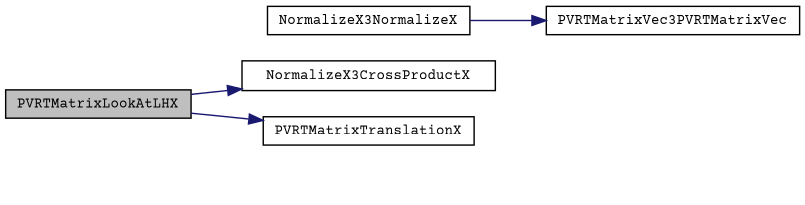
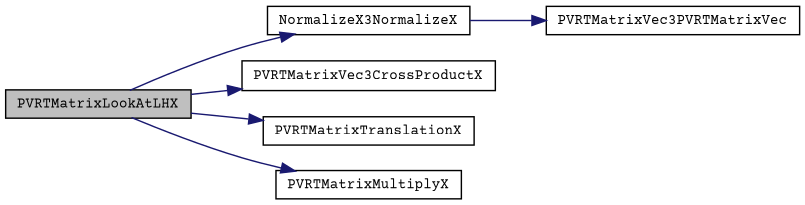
edge "PVRTMatrixLookAtLHX" -> "NormalizeX3NormalizeX": added
node "NormalizeX3CrossProductX": label "NormalizeX3CrossProductX" -> "PVRTMatrixVec3CrossProductX"
node "PVRTMatrixMultiplyX": added
